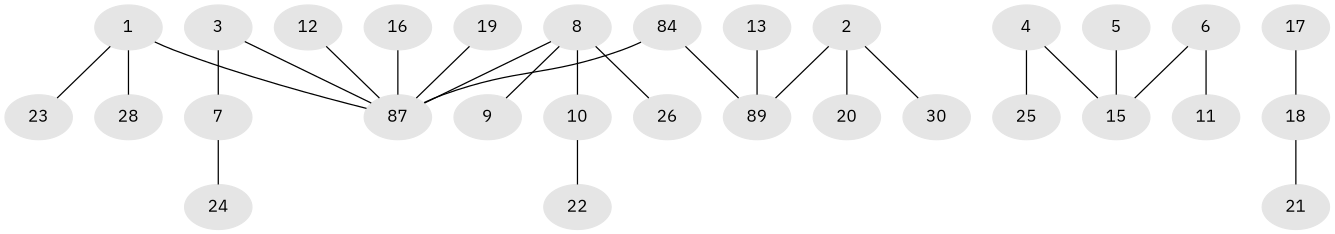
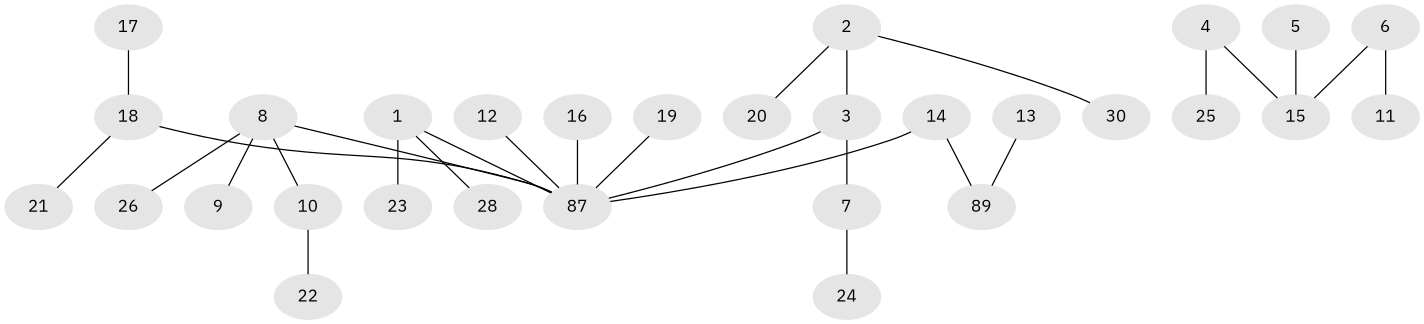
node "84": label "84" -> "14"
edge "2" -- "89": now "2" -- "3"
edge "18" -- "87": added
